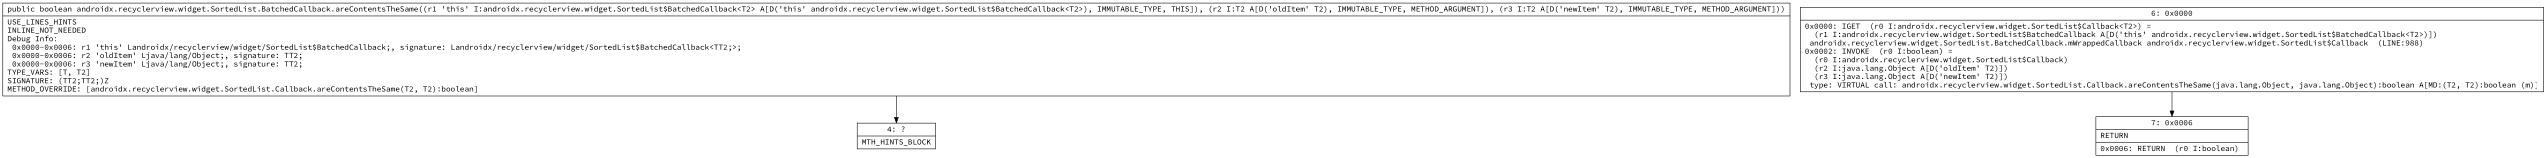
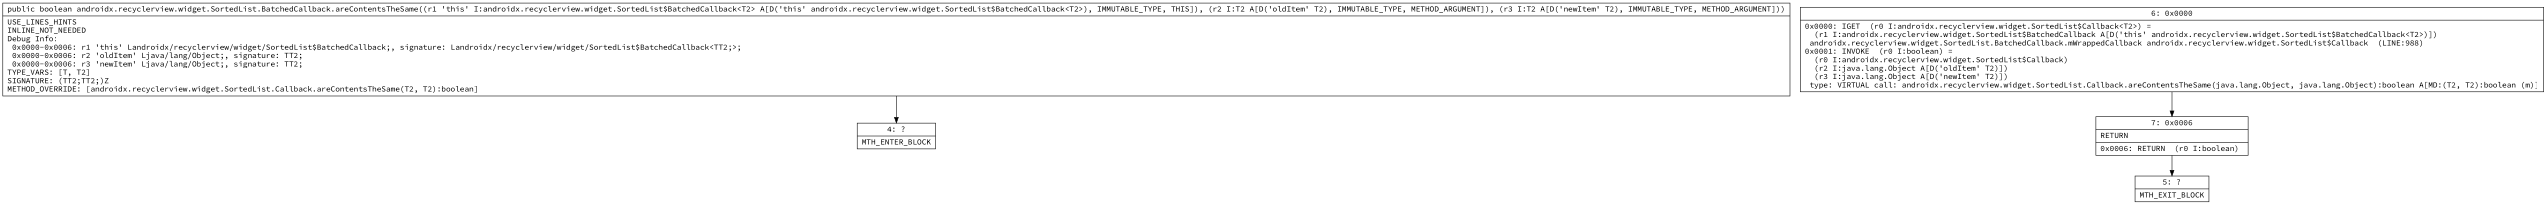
node "6: 0x0000": text "0x0002: INVOKE  (r0 I:boolean) =" -> "0x0001: INVOKE  (r0 I:boolean) ="
node "4: ?": text "MTH_HINTS_BLOCK" -> "MTH_ENTER_BLOCK"
node "5: ?": added
